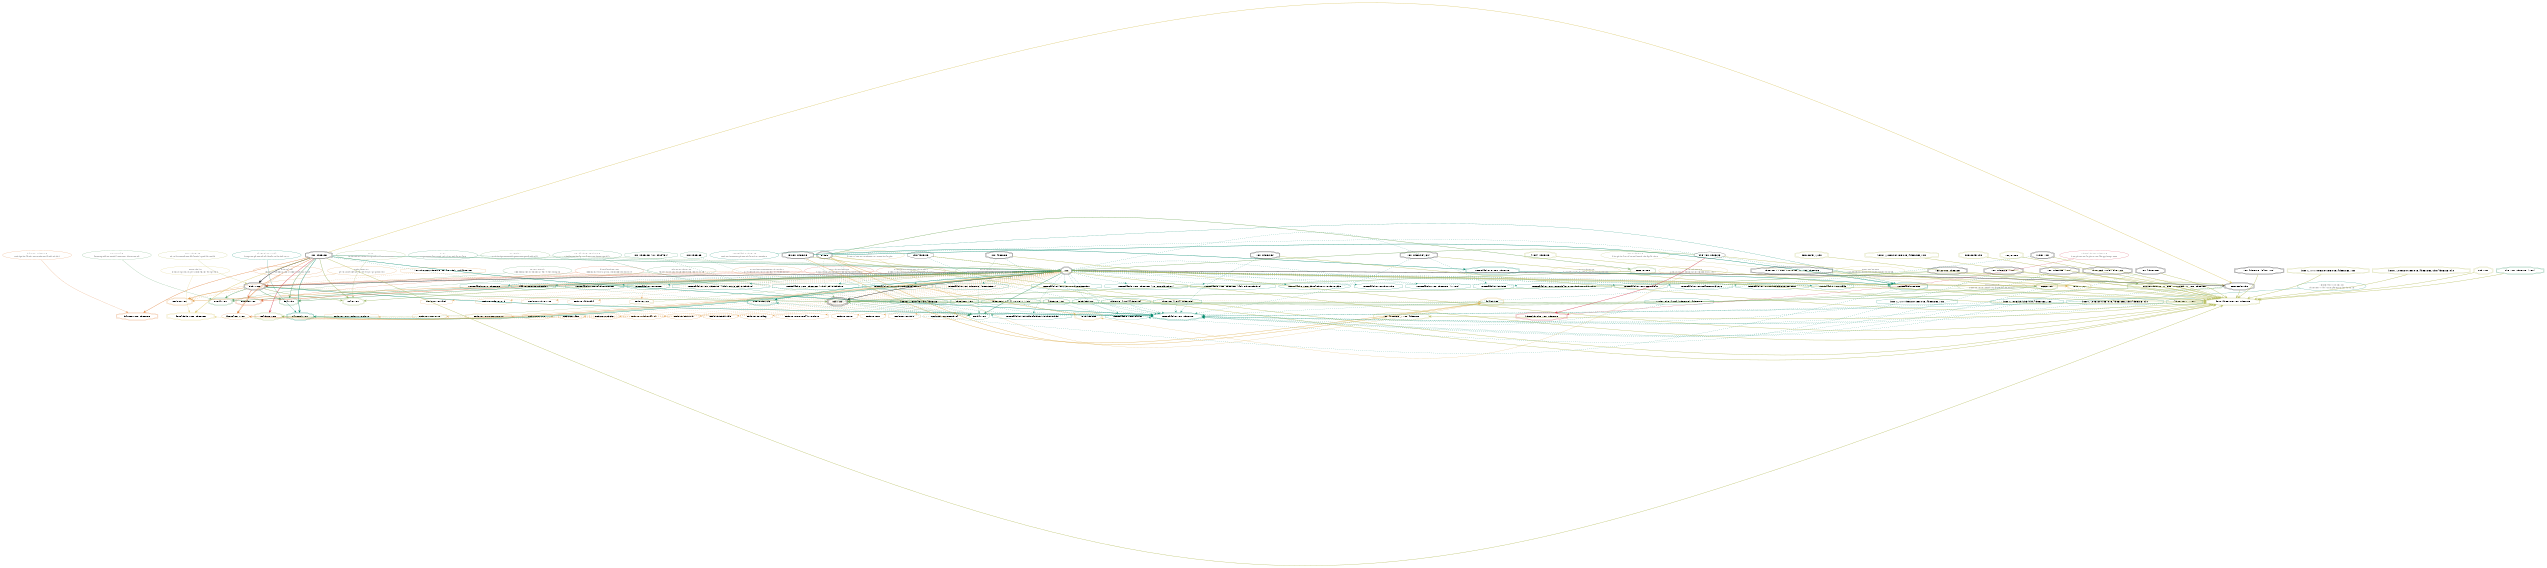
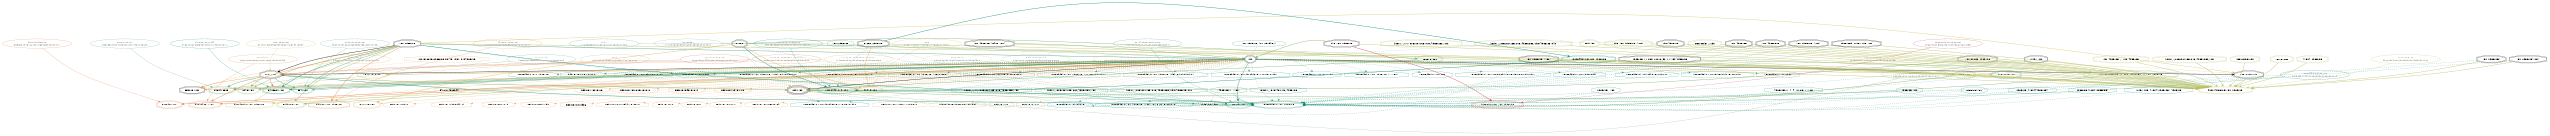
edge "MIT license (also X11)" -> "MIT": added
node "mit-license": shape octagon -> doubleoctagon
node "The MIT License": shape ellipse -> doubleoctagon
node "The MIT License (MIT)": color #379469 -> #b8bf62
edge "MIT" -> "metaeffekt:MIT-SIPB": style solid -> dashed
edge "MIT" -> "metaeffekt:Expat": color #00876c -> #e09d4b
edge "MIT License" -> "eclipse:MIT": color #d43d51 -> #98b561
edge "MIT" -> "opencode:mit": color #00876c -> #deb256
node "metaeffekt:MIT-SIPB": shape octagon -> ellipse
node "metaeffekt:MIT-disclaimer-variant-002": shape ellipse -> octagon
node "warpr:MIT": label "warpr:MIT" -> "warpr:PKINIT"
edge "Licensed under the MIT" -> "foss-license:MIT License": style dashed -> bold
edge "spdx:MIT" -> "google:MIT": now "spdx:MIT" -> "BlueOak:MIT"
edge "metaeffekt:MIT-SIPB" -> "Fedora:NTP": now "MIT" -> "Fedora:NTP"
edge "under MIT" -> "metaeffekt:MIT License": now "under MIT" -> "metaeffekt:MIT License (with enna advertising)"
node "Fedora:MIT": color #e09d4b -> black
node "osadl:MIT": label "osadl:MIT" -> "osadl:SIPB"
node "Fedora:MIT-feh": label "Fedora:MIT-feh" -> "HitachiOpenLicense:MIT-feh"
node "Fedora:libtiff": label "Fedora:libtiff" -> "Glyph:libtiff"
edge "MIT" -> "fosslight:MIT License": style solid -> bold
node "fossology:MIT": shape ellipse -> doubleoctagon
node "Fedora:Xfig": label "Fedora:Xfig" -> "Licence:Xfig"
node "cavil:MIT": shape ellipse -> doubleoctagon
edge "foss-license:MIT License" -> "MIT license / X11 license": reversed
edge "'license': 'MIT'" -> "metaeffekt:MIT License": style dashed -> solid
edge "metaeffekt:Expat" -> "opencode:mit": reversed
